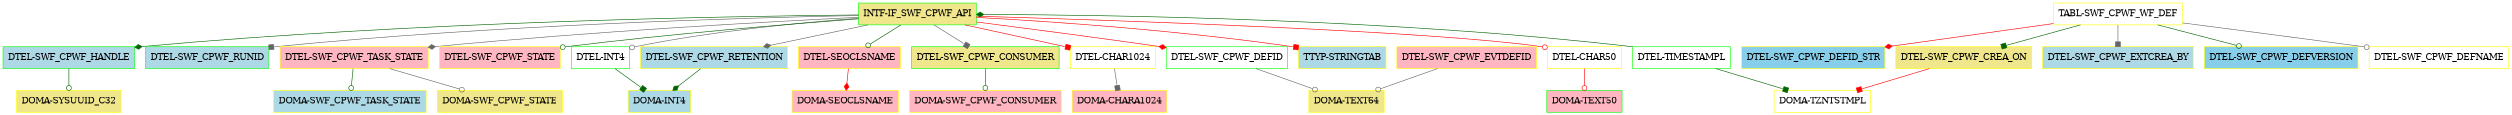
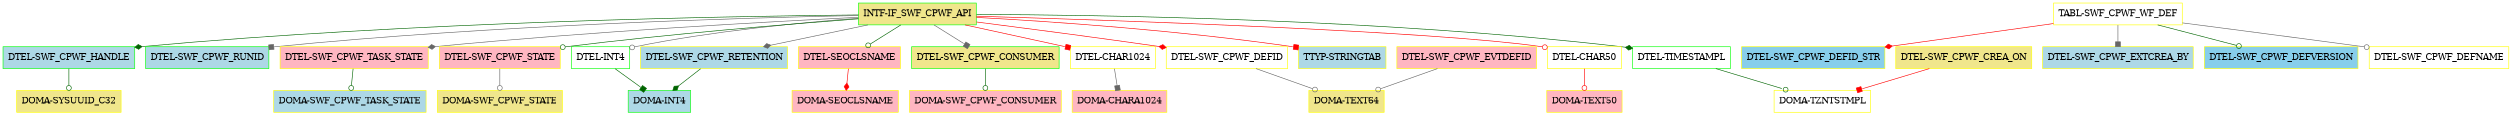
edge "DTEL-TIMESTAMPL" -> "INTF-IF_SWF_CPWF_API": reversed
edge "TABL-SWF_CPWF_WF_DEF" -> "DTEL-SWF_CPWF_CREA_ON": removed
node "DTEL-SWF_CPWF_DEFID": color green -> yellow
edge "DTEL-SWF_CPWF_TASK_STATE" -> "DOMA-SWF_CPWF_STATE": now "DTEL-SWF_CPWF_STATE" -> "DOMA-SWF_CPWF_STATE"
edge "DTEL-TIMESTAMPL" -> "DOMA-TZNTSTMPL": arrowhead box -> odot
node "DOMA-INT4": color yellow -> green
node "DOMA-TEXT50": color green -> yellow
